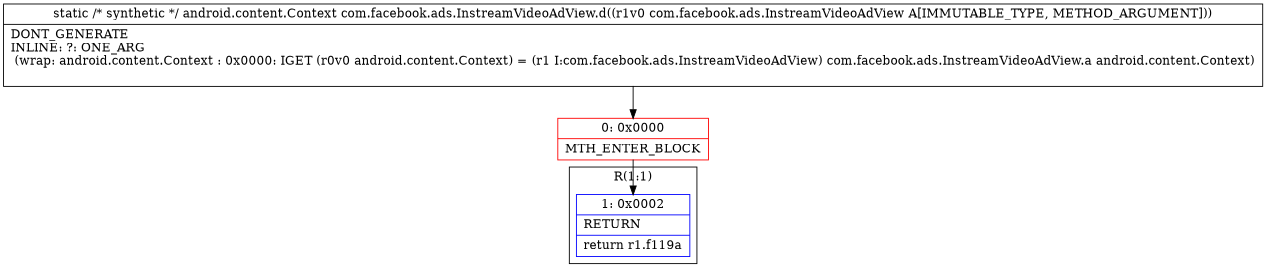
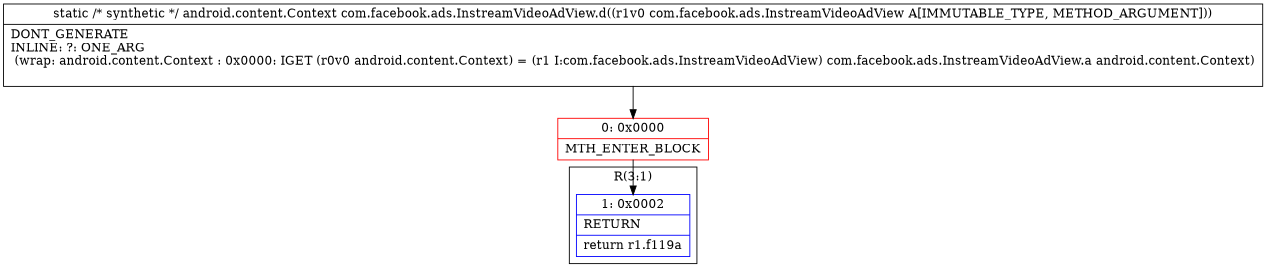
cluster "R(1:1)": label "R(1:1)" -> "R(3:1)"
